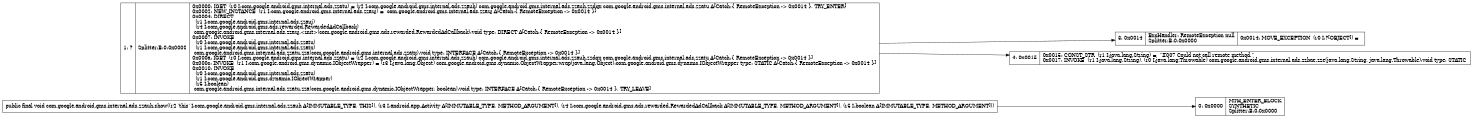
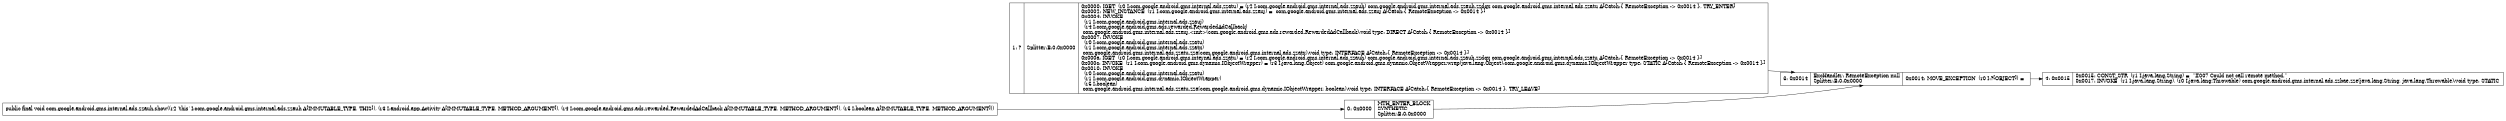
node "1: ?": text "0x0004: DIRECT" -> "0x0004: INVOKE"
edge "1: ?" -> "4: 0x0015": now "3: 0x0014" -> "4: 0x0015"
edge "0: 0x0000" -> "3: 0x0014": added
